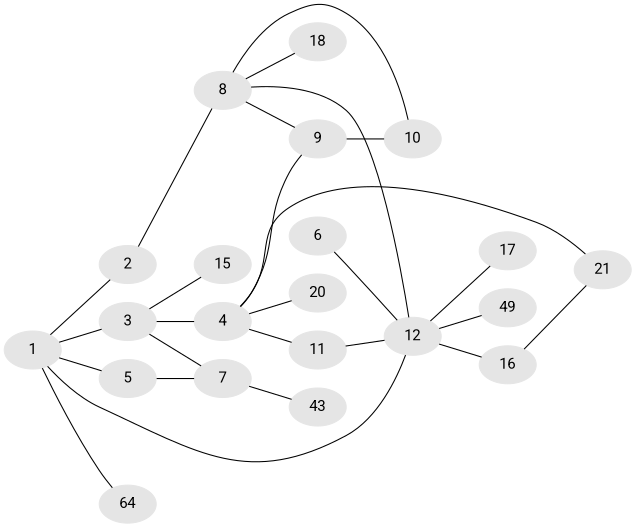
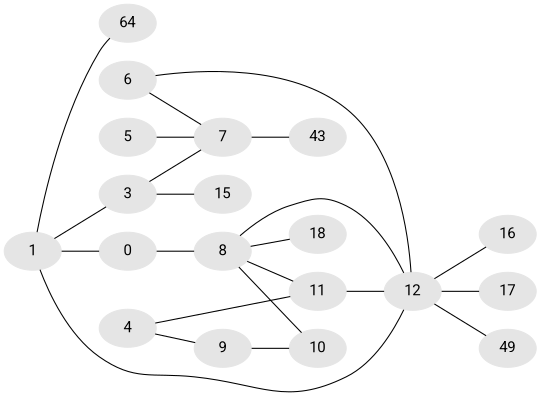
edge "6" -- "7": added
edge "8" -- "9": now "8" -- "11"
node "2": label "2" -> "0"
node "21": removed
node "20": removed
edge "3" -- "4": removed
edge "1" -- "5": removed
